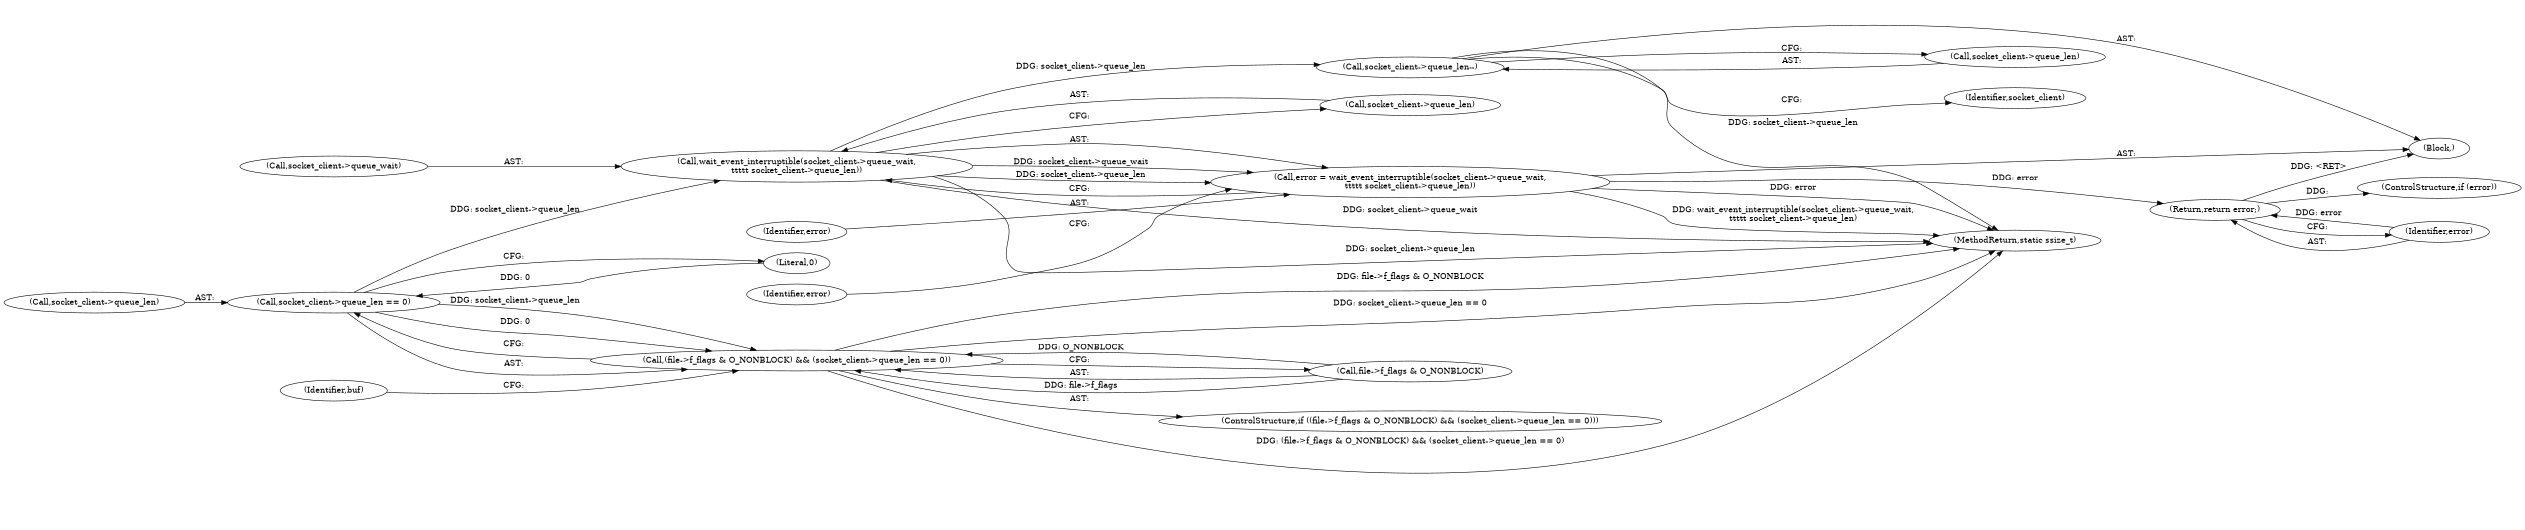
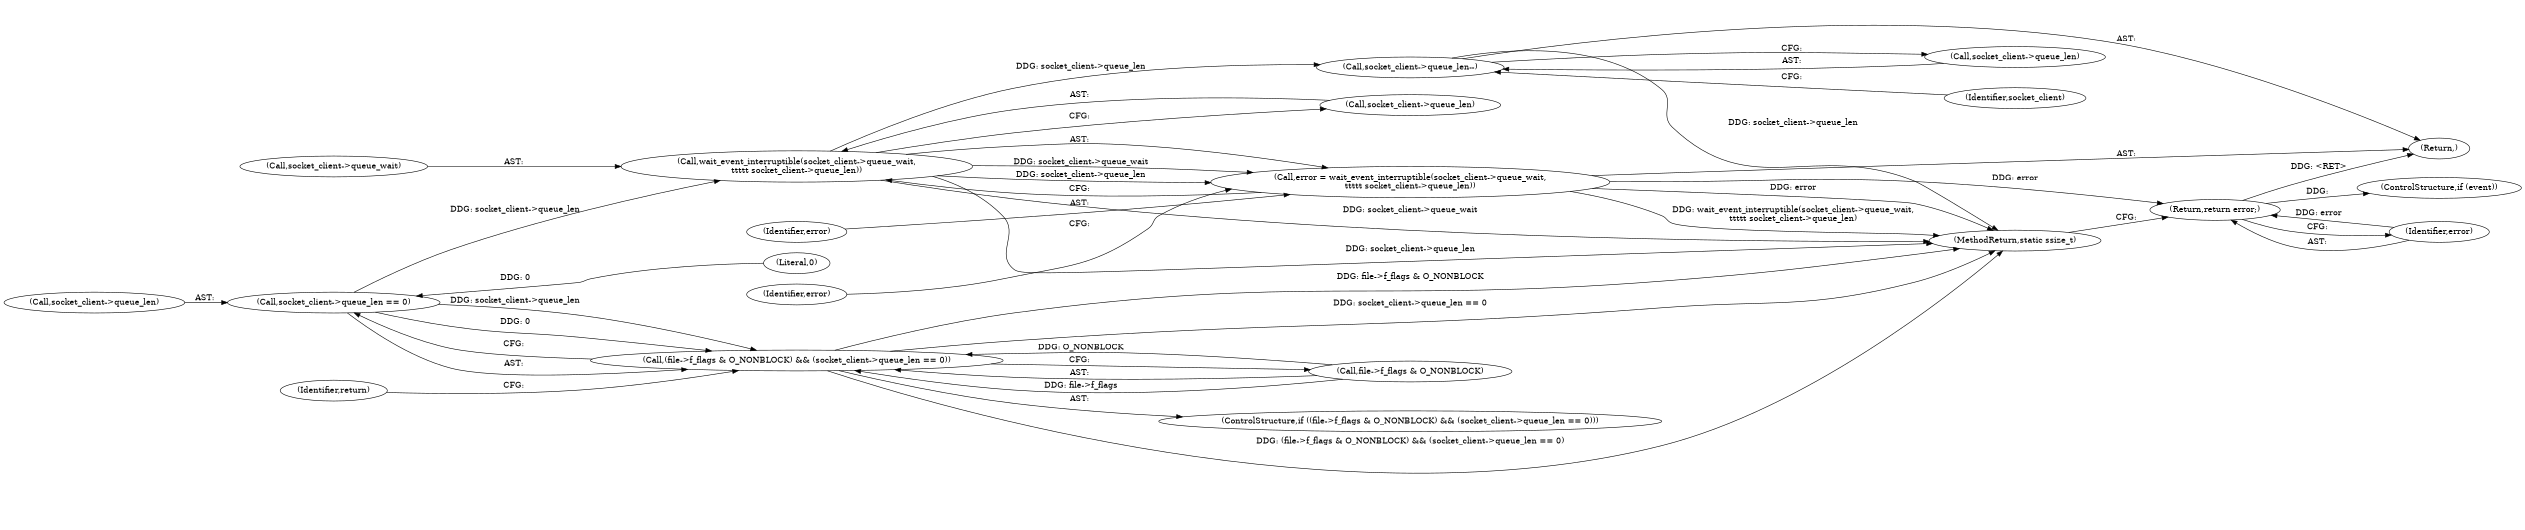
edge "(Call,socket_client->queue_len--)" -> "(Identifier,socket_client)": reversed
node "(Block,)": label "(Block,)" -> "(Return,)"
node "(ControlStructure,if (error))": label "(ControlStructure,if (error))" -> "(ControlStructure,if (event))"
edge "(MethodReturn,static ssize_t)" -> "(Return,return error;)": added, label "CFG:"
edge "(Call,socket_client->queue_len == 0)" -> "(Literal,0)": removed, label "CFG:"
node "(Identifier,buf)": label "(Identifier,buf)" -> "(Identifier,return)"
